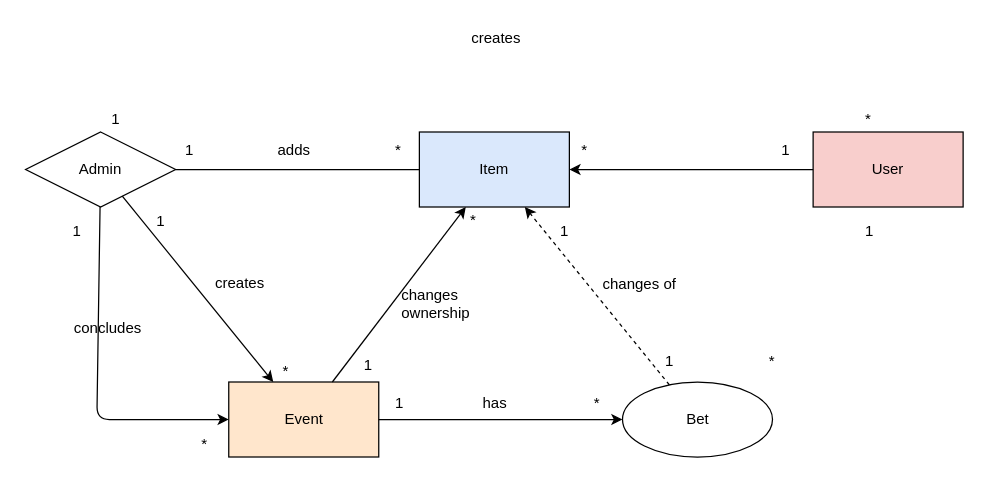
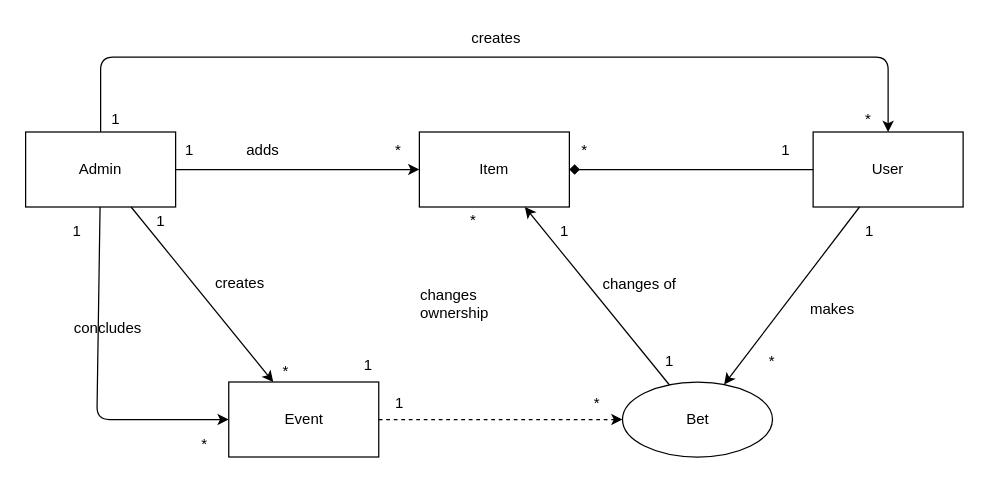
edge "Admin" -> "User": added
node "adds": moved (301, 151) -> (269, 151)
node "Admin": shape diamond -> rectangle
edge "Admin" -- "Item": arrowhead none -> classic
node "Item": fillcolor #dae8fc -> #ffffff
edge "User" -> "Item": arrowhead classic -> diamond
node "User": fillcolor #f8cecc -> #ffffff
edge "User" -> "Bet": added
edge "Event" -> "Item": removed
edge "Bet" -> "Item": style dashed -> solid
node "changes ownership": moved (443, 302) -> (461, 302)
node "makes": added
node "has": removed
node "Event": fillcolor #ffe6cc -> #ffffff
edge "Event" -> "Bet": style solid -> dashed
